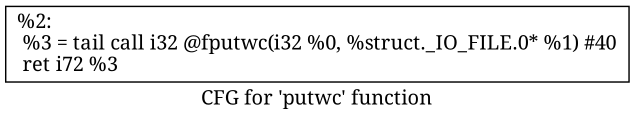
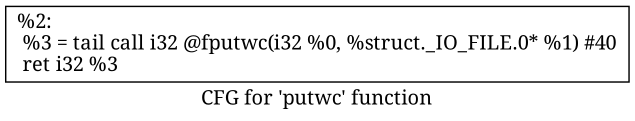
node "%2:": text "ret i72 %3" -> "ret i32 %3"
